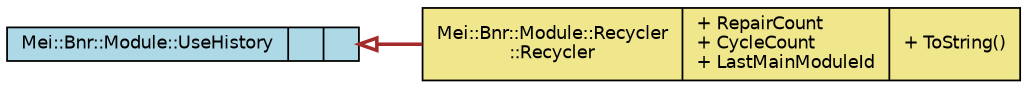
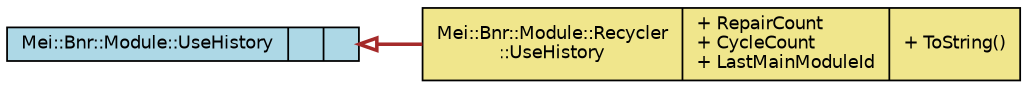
node "Mei::Bnr::Module::Recycler": text "::Recycler" -> "::UseHistory"
